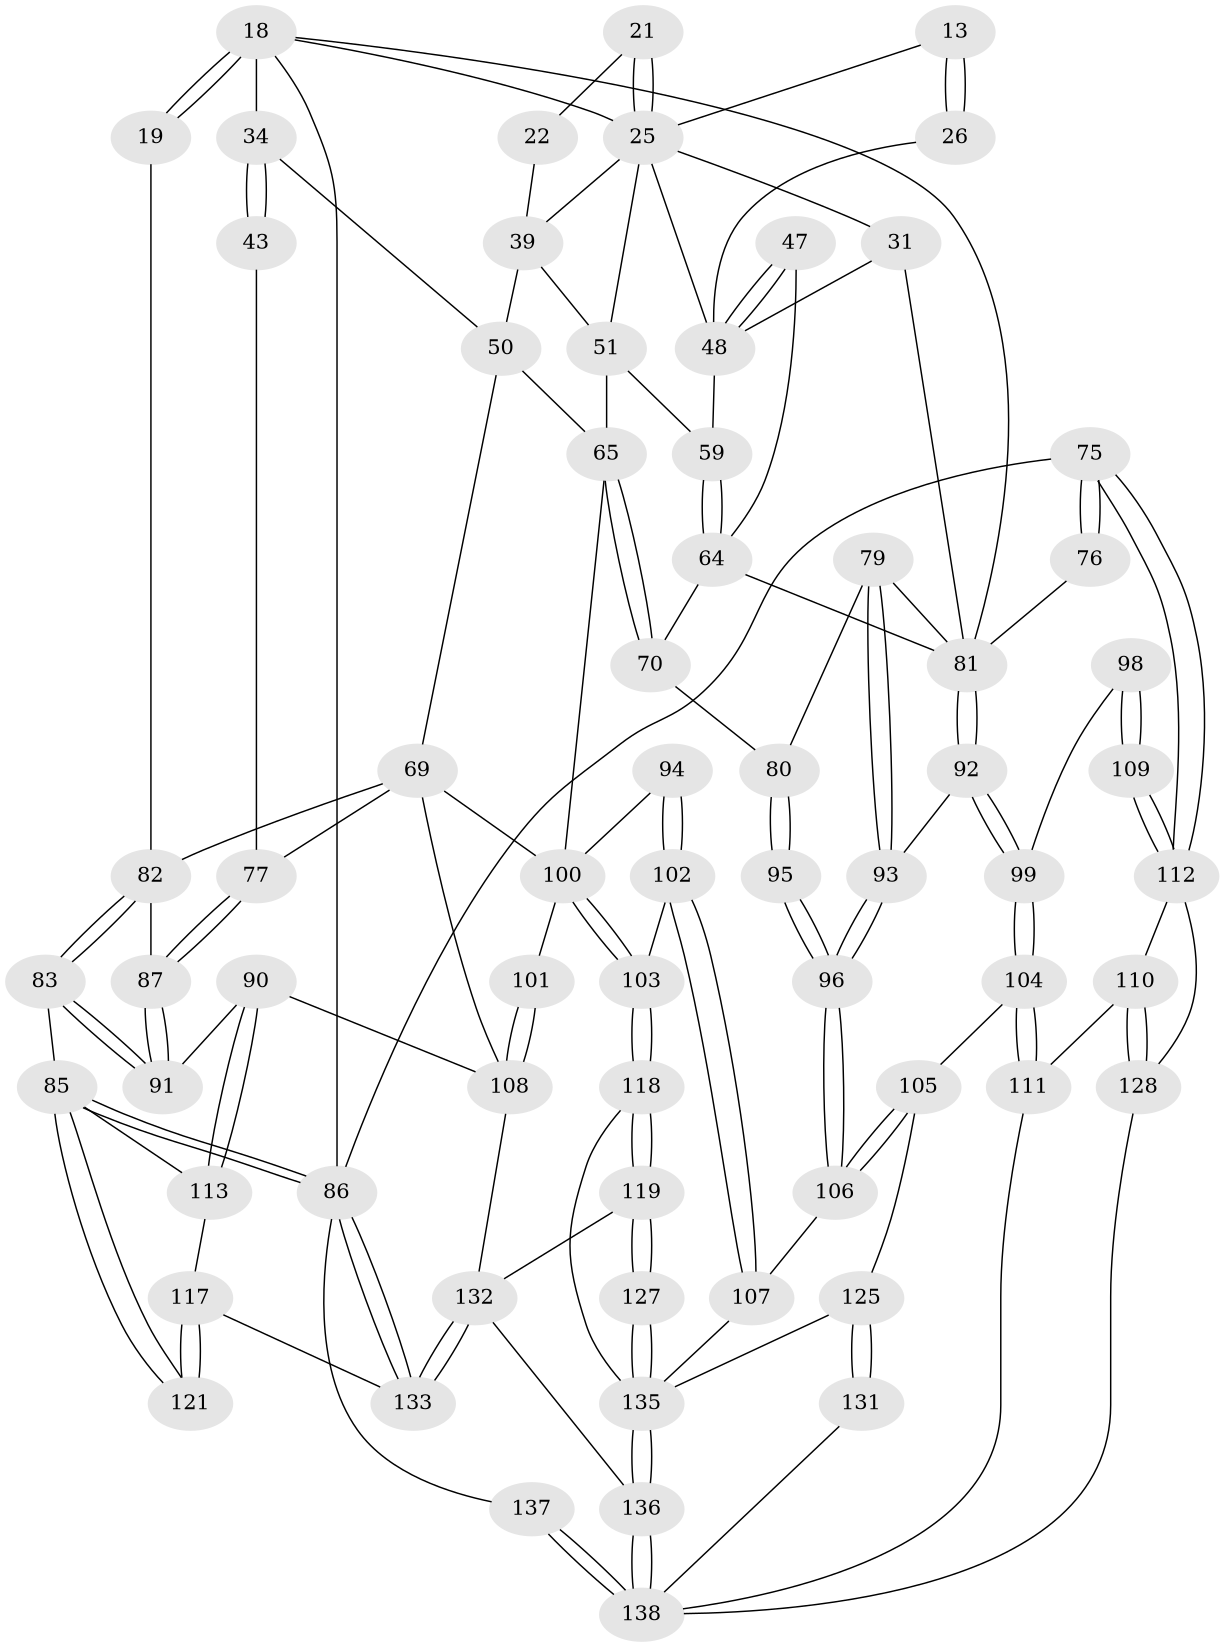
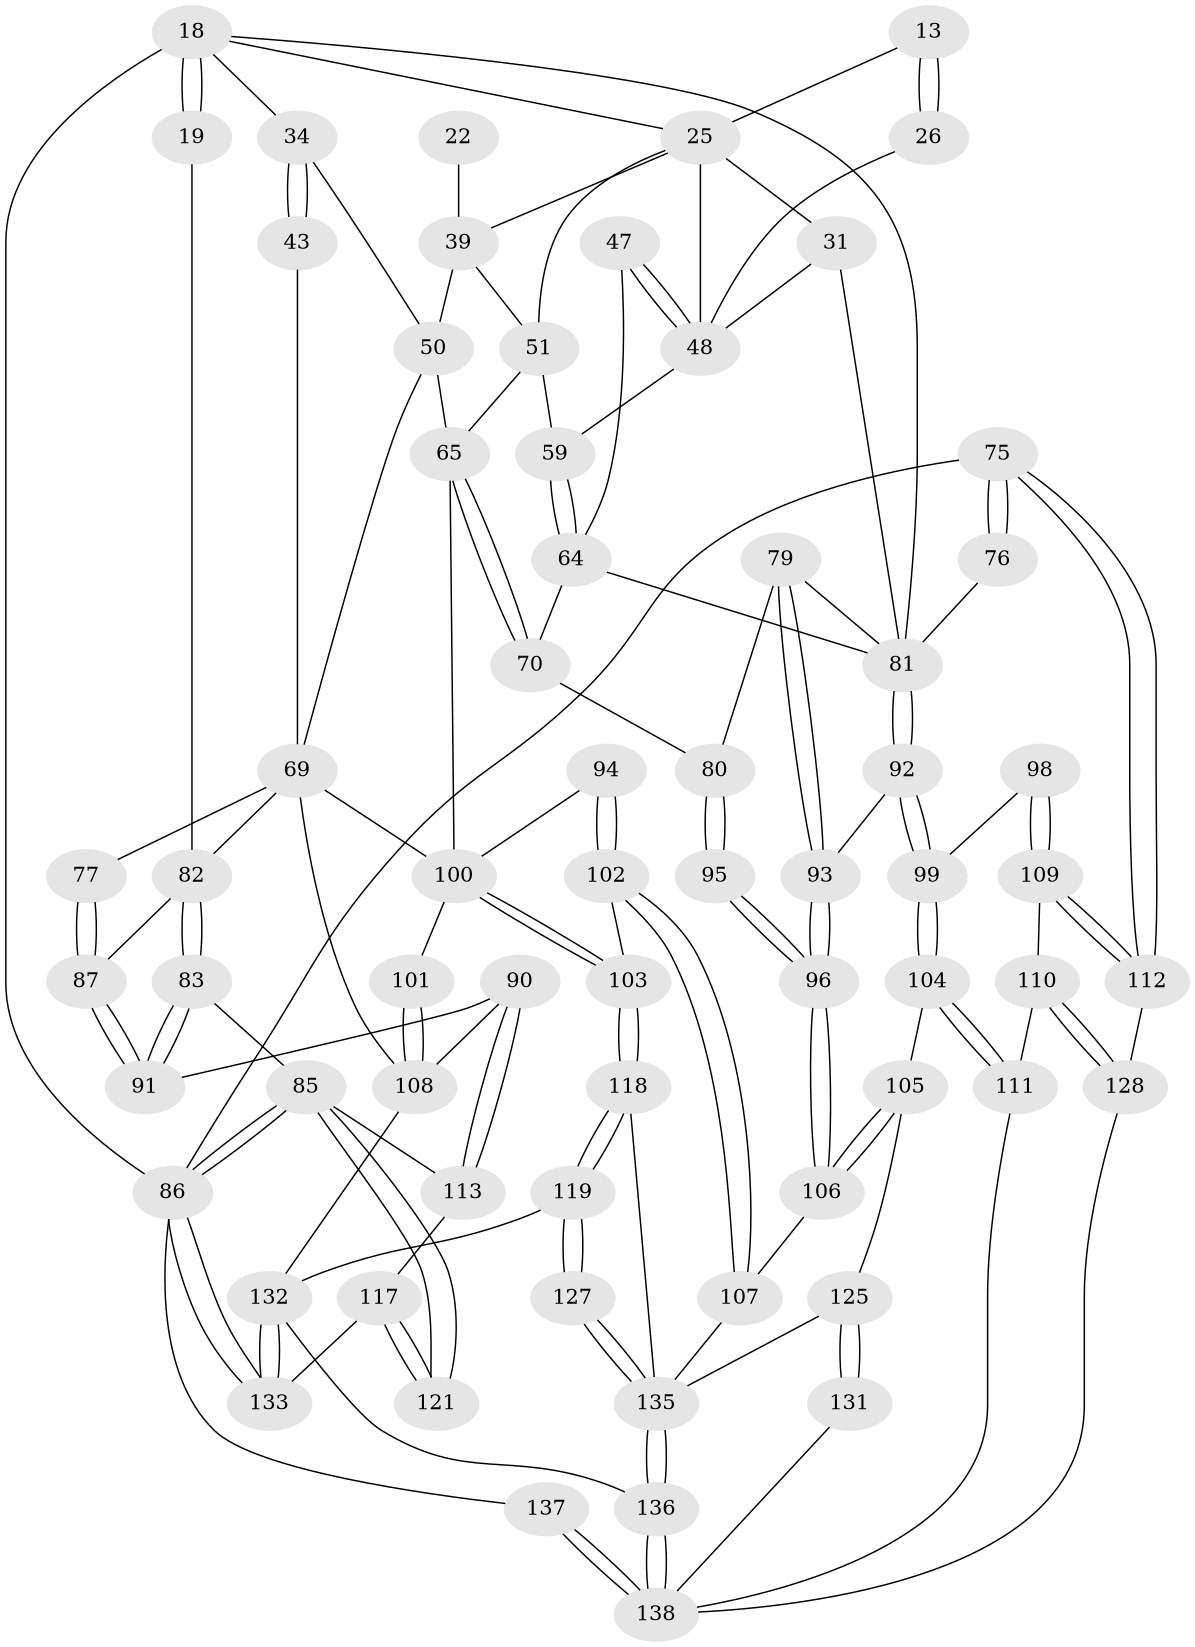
node "21": removed
edge "43" -- "77": now "43" -- "69"
edge "112" -- "110": now "109" -- "110"
